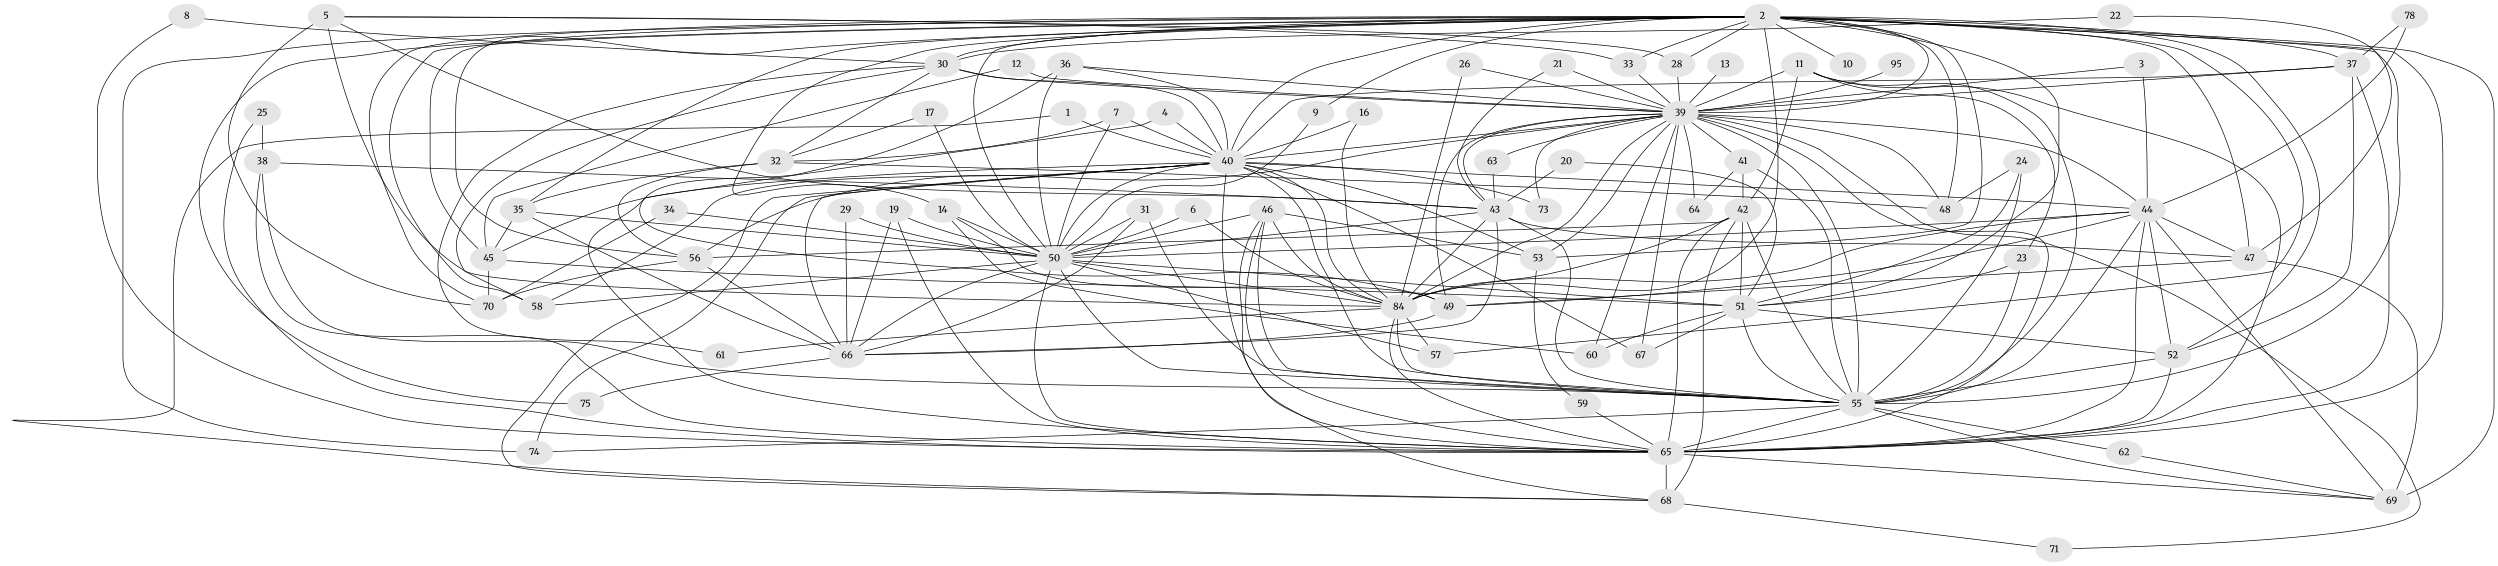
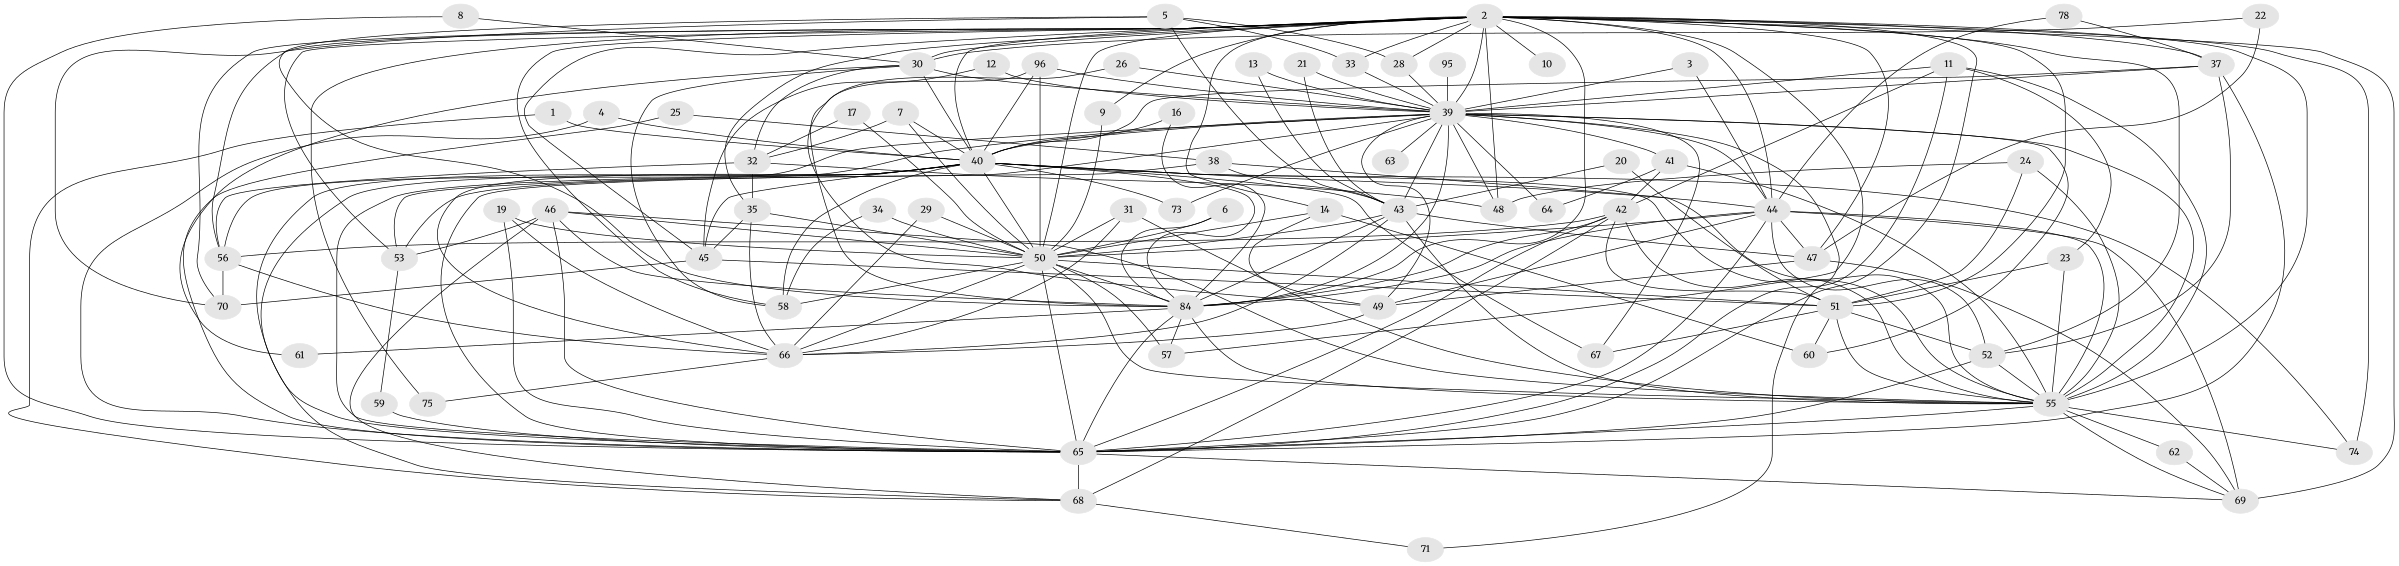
edge "2" -- "44": added
node "36": label "36" -> "96"
edge "63" -- "43": now "13" -- "43"
edge "34" -- "70": now "34" -- "58"
